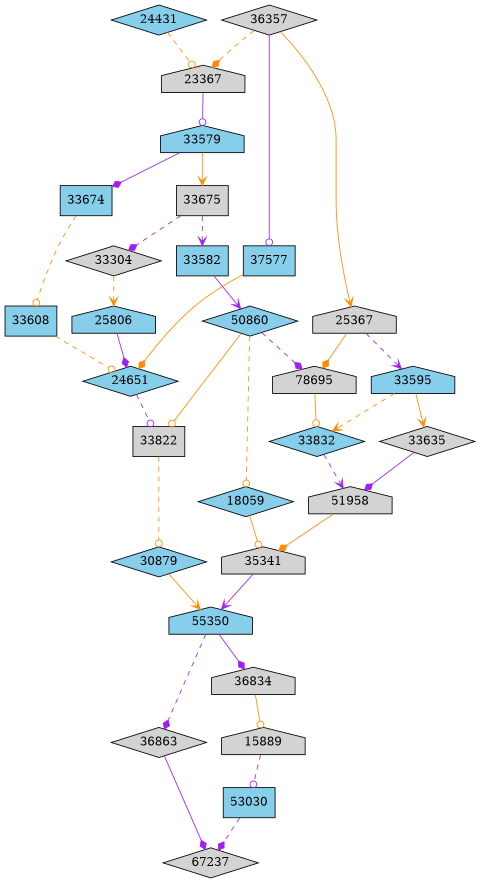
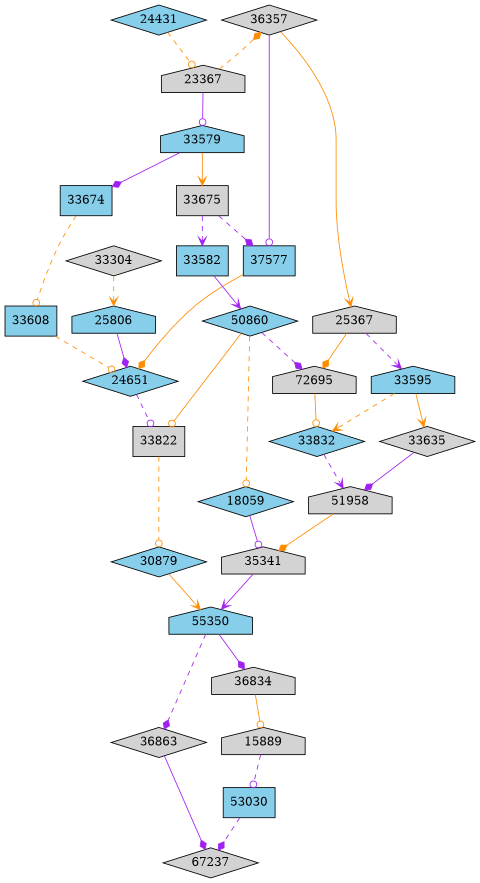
edge "36357" -> "23367": reversed
edge "33675" -> "33304": now "33675" -> "37577"
node "78695": label "78695" -> "72695"
edge "18059" -> "35341": color darkorange -> purple
